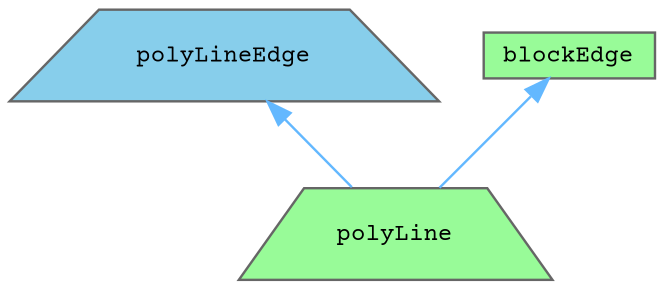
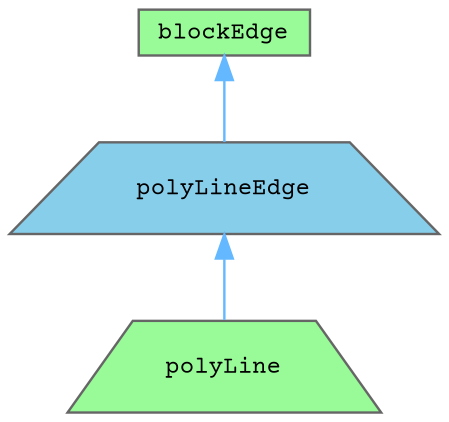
edge "polyLine" -> "blockEdge": now "polyLineEdge" -> "blockEdge"
